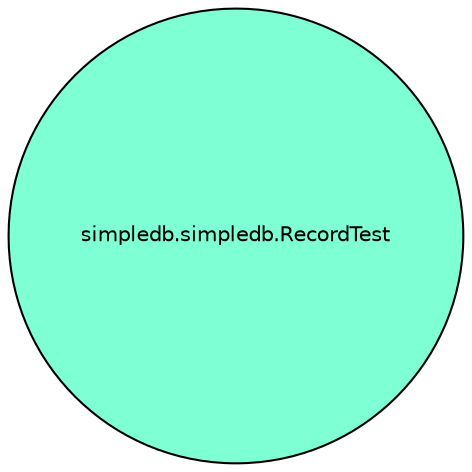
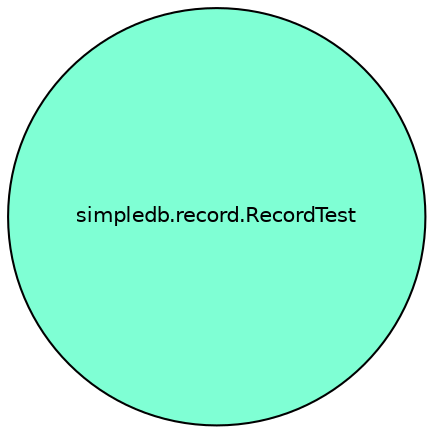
node "simpledb.simpledb.RecordTest": label "simpledb.simpledb.RecordTest" -> "simpledb.record.RecordTest"
